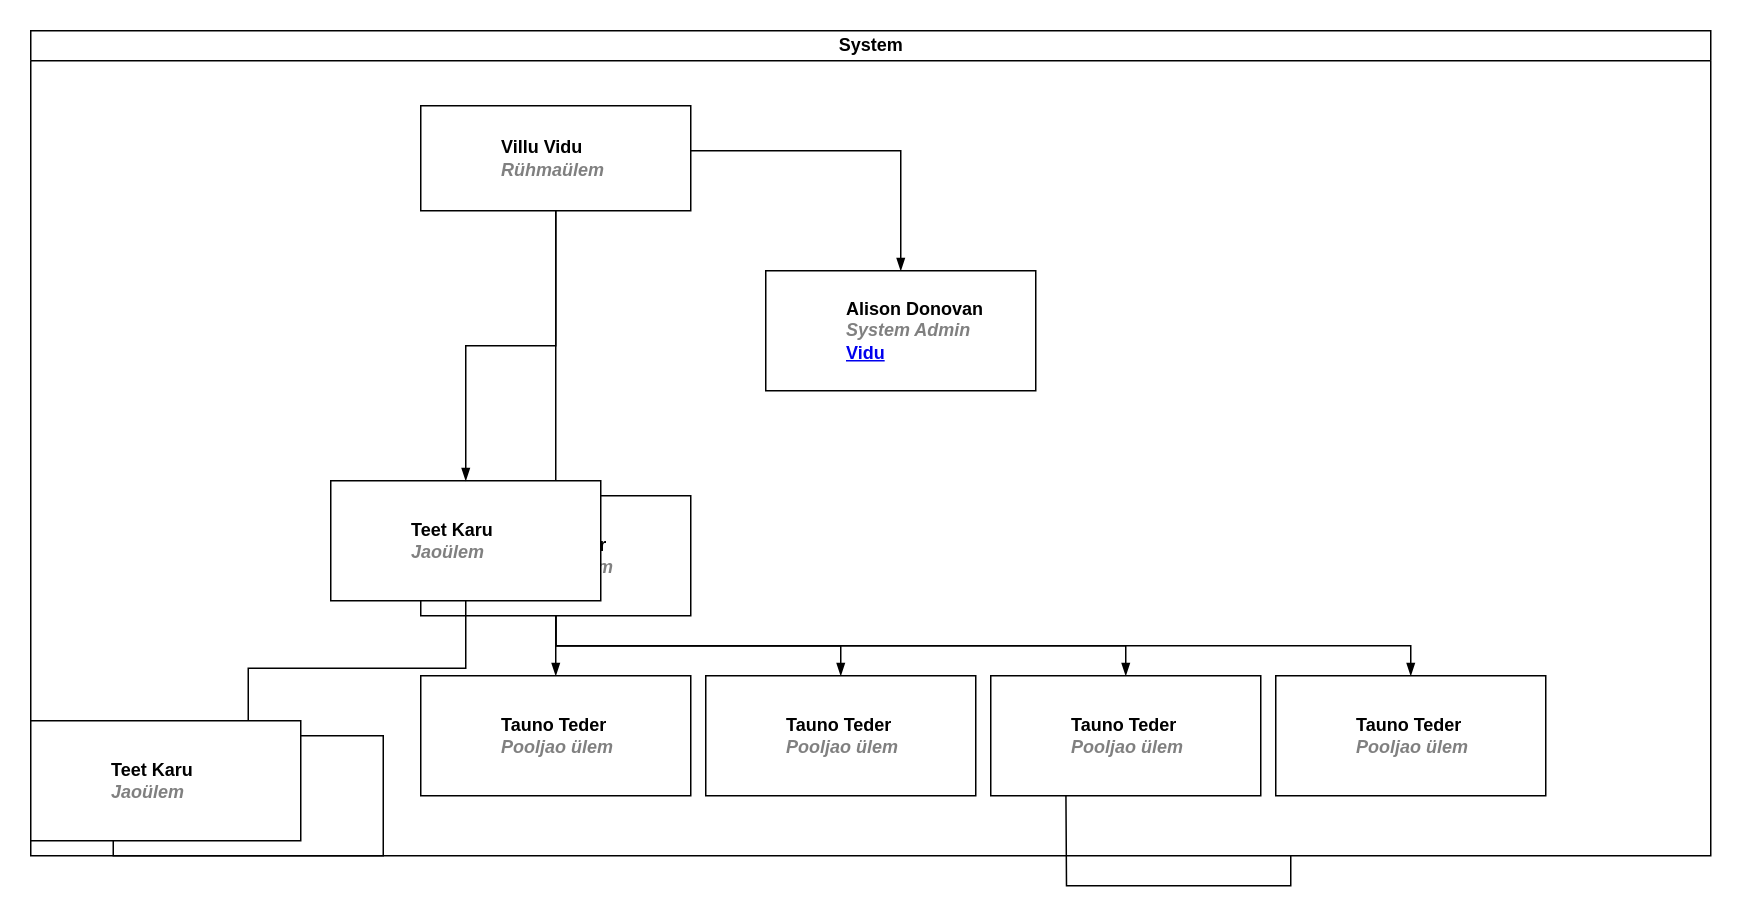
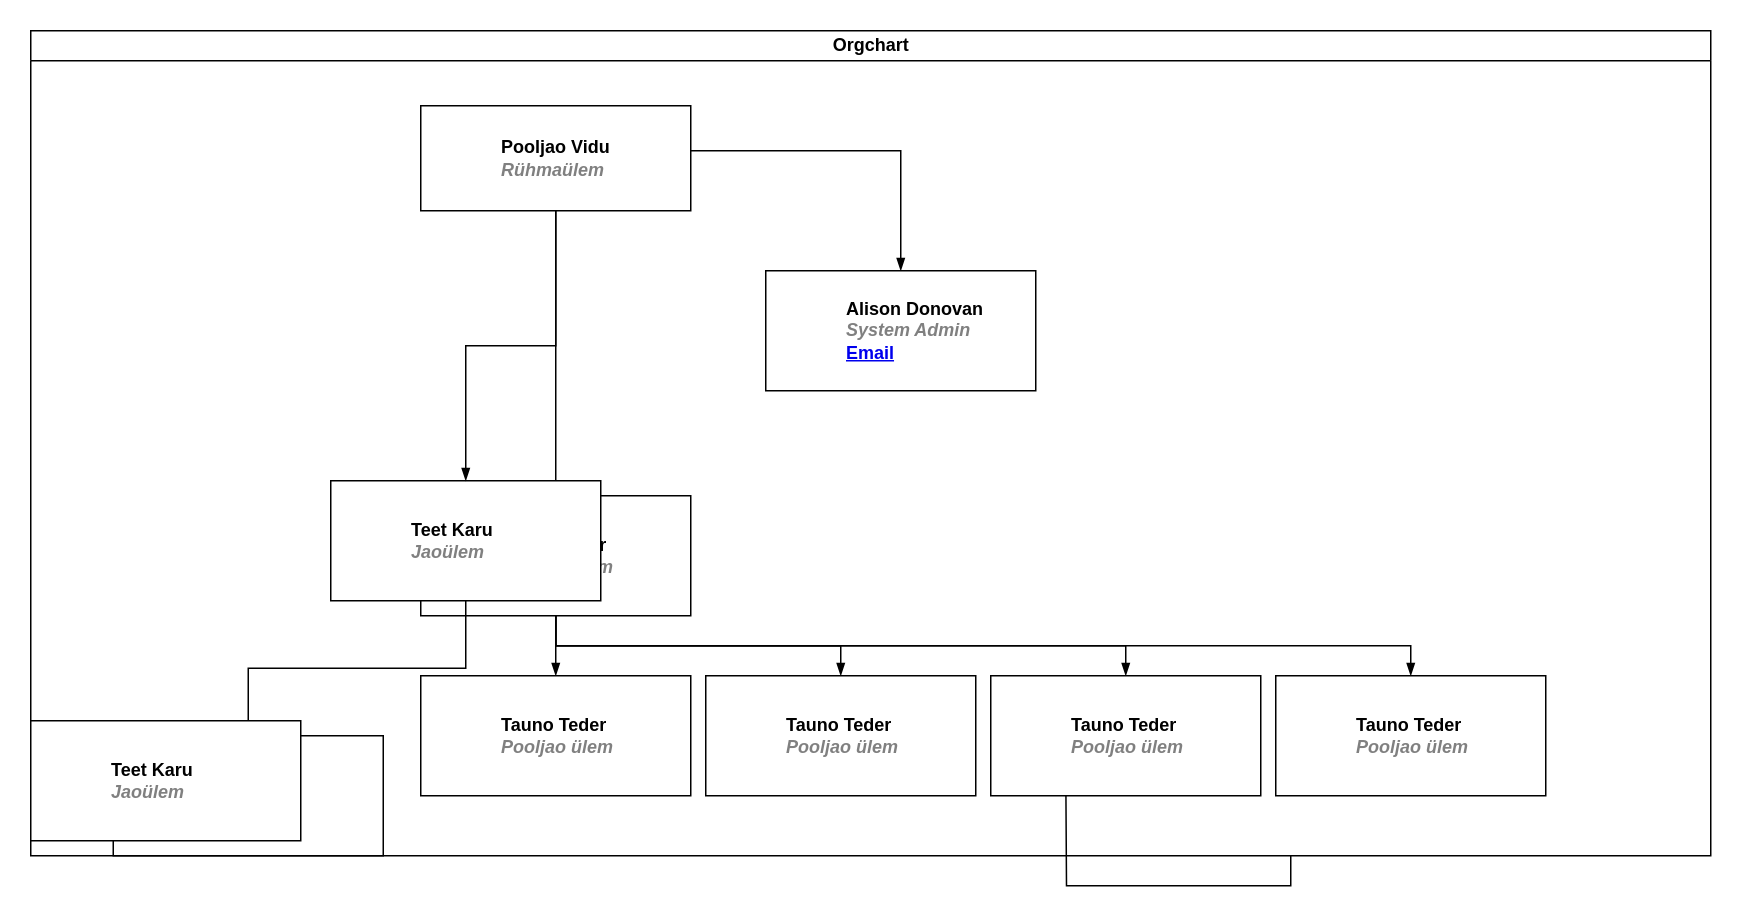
node "System": label "System" -> "Orgchart"
node "Villu Vidu Rühmaülem": label "Villu Vidu Rühmaülem" -> "Pooljao Vidu Rühmaülem"
node "Alison Donovan System Admin Vidu": label "Alison Donovan System Admin Vidu" -> "Alison Donovan System Admin Email"
